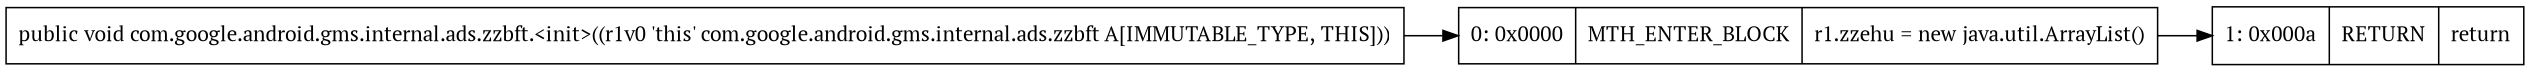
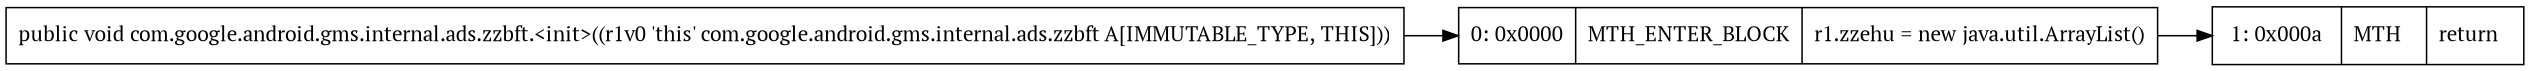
node "1: 0x000a": text "RETURN" -> "MTH"
